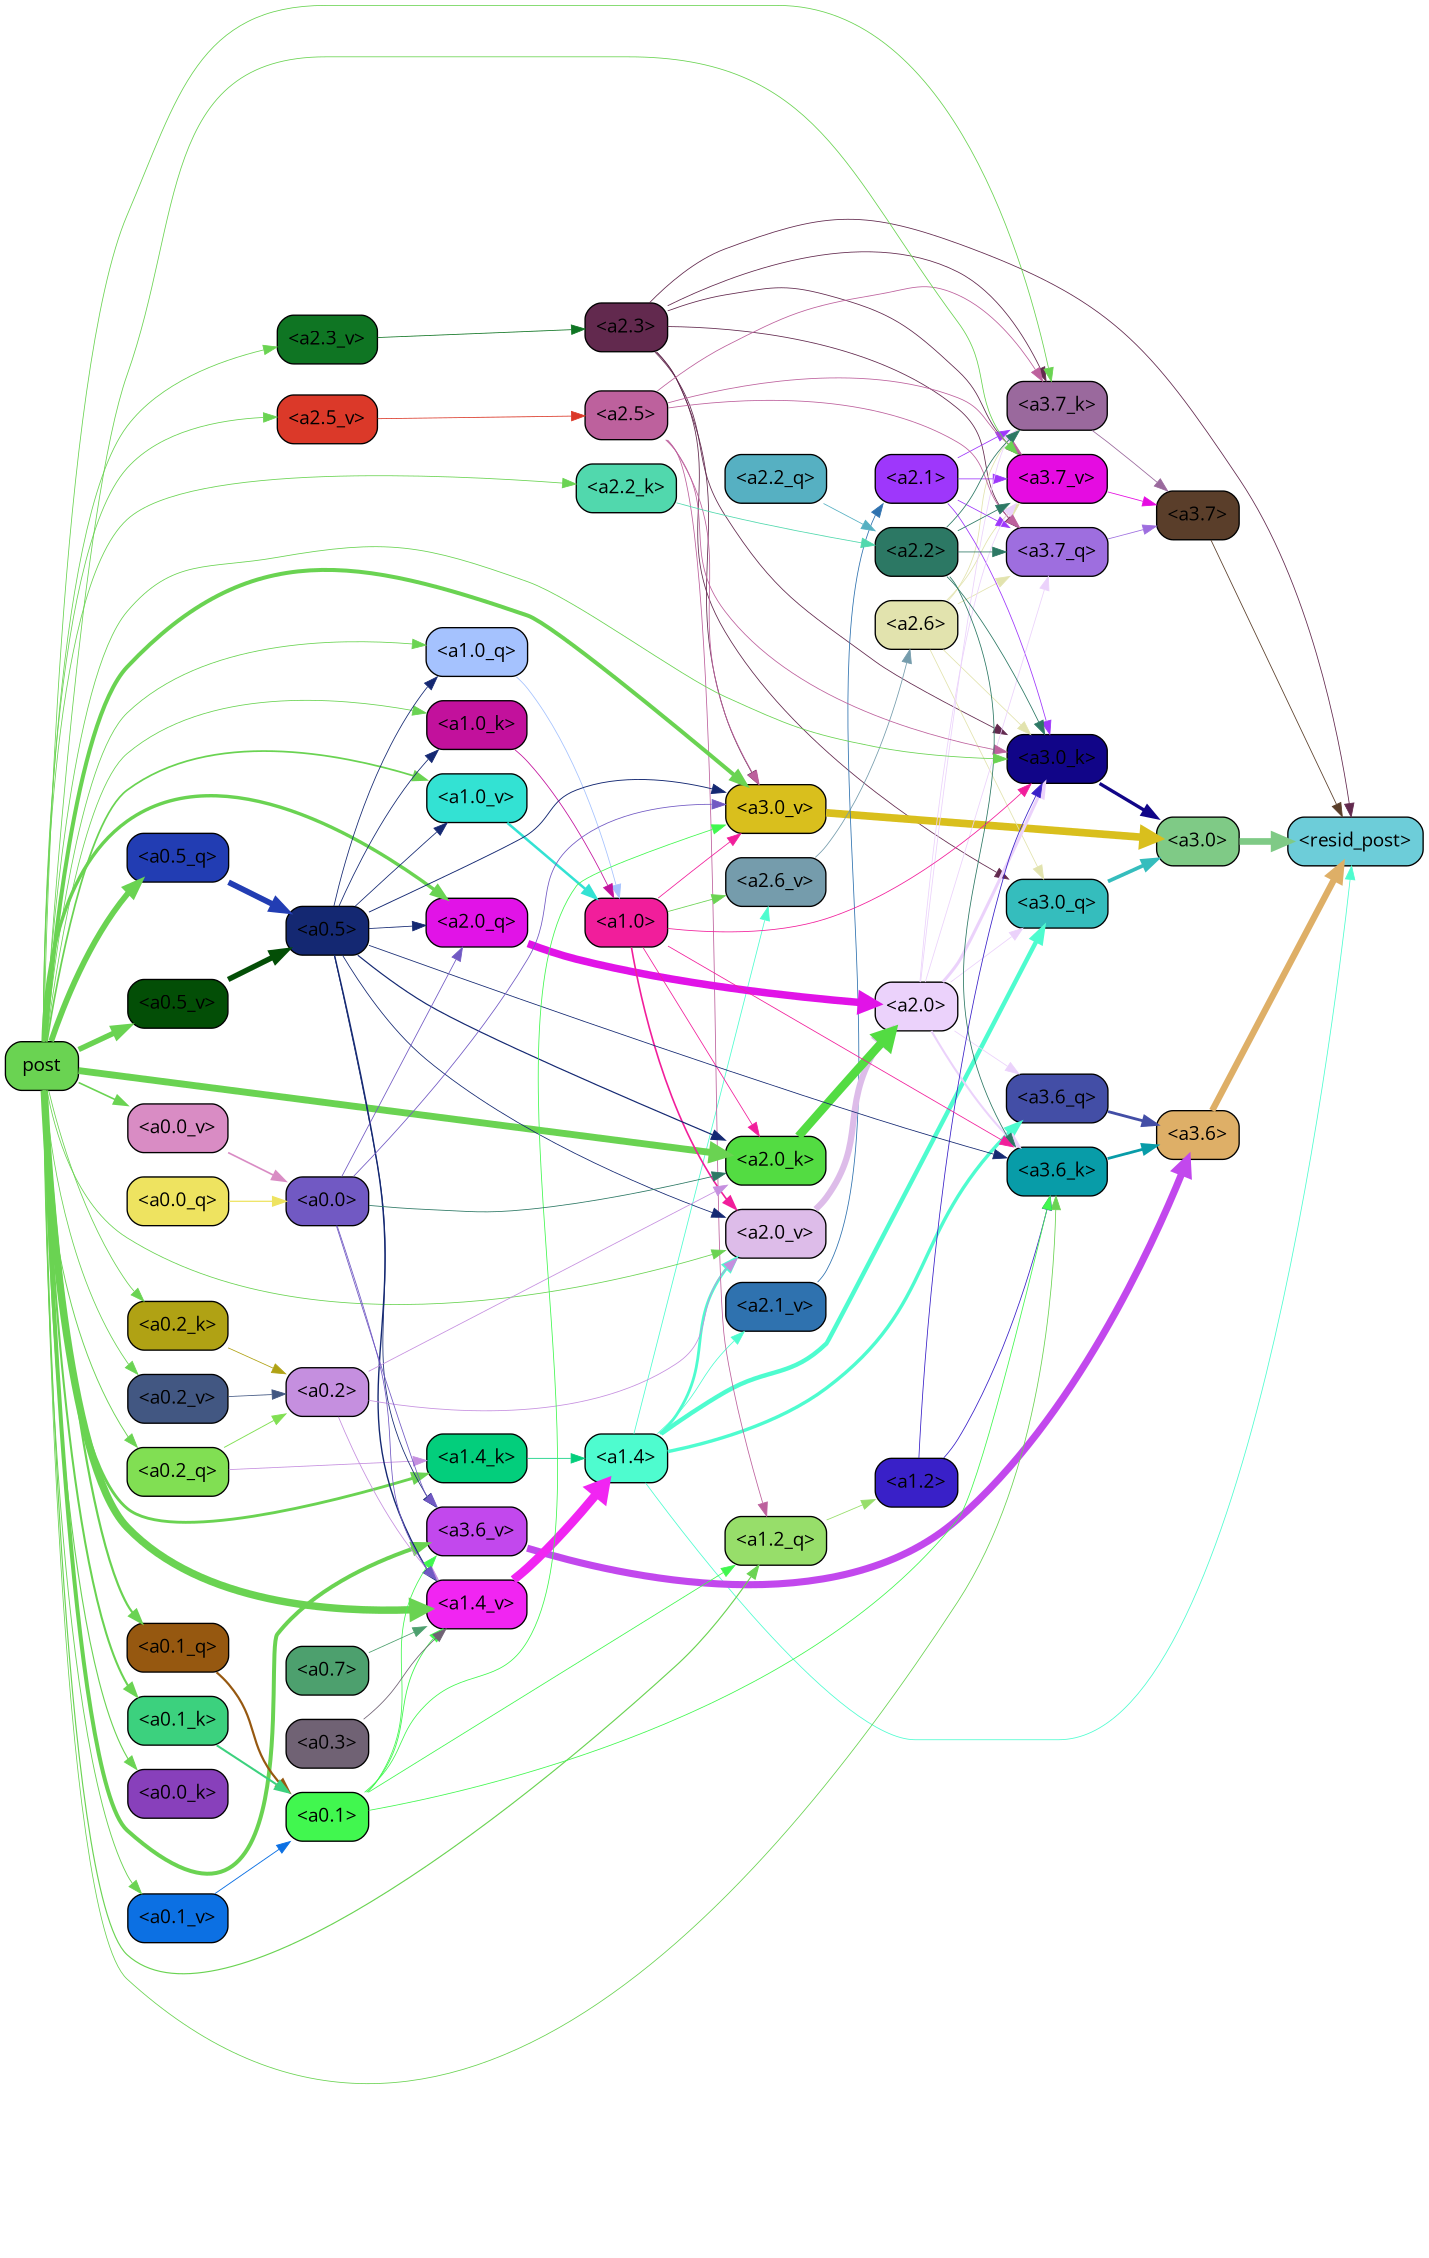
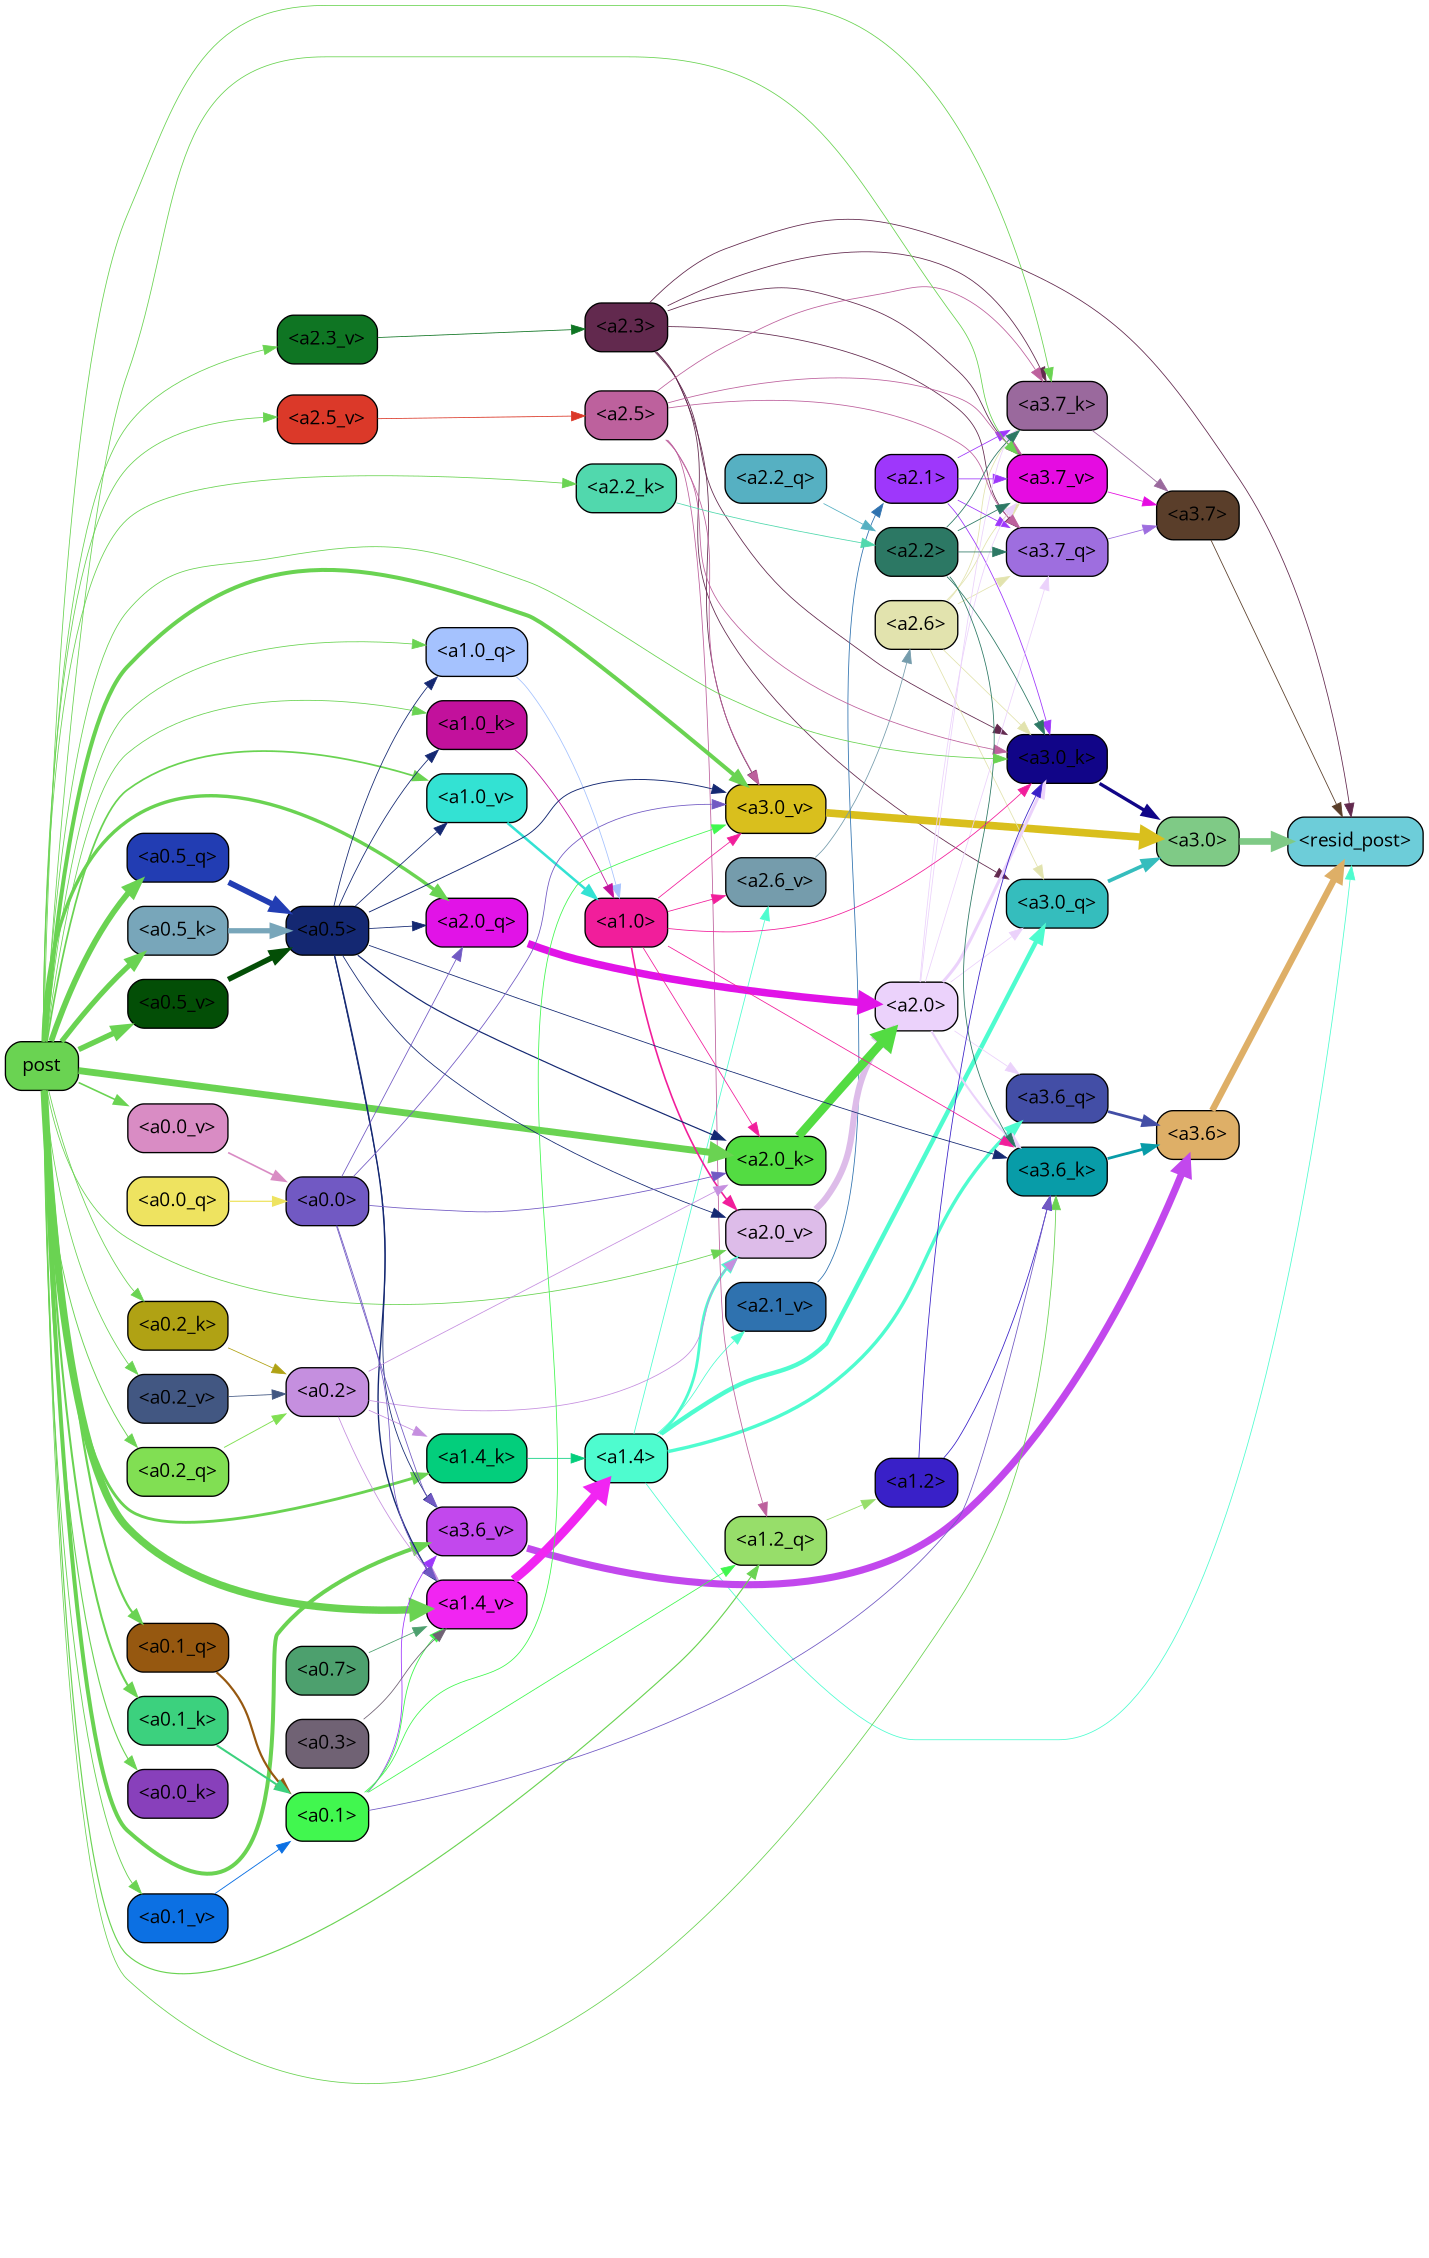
edge "<a1.0>" -> "<a2.6_v>": color #6ad352 -> #f11e9b
node "<a0.5_k>": added
edge "<a0.0>" -> "<a2.0_k>": color #2c7864 -> #7159c3
edge "<a0.2_q>" -> "<a1.4_k>": now "<a0.2>" -> "<a1.4_k>"
edge "<a0.1>" -> "<a3.6_k>": color #41f74f -> #7159c3
edge "<a0.1>" -> "<a3.6_v>": color #41f74f -> #9e37fb
